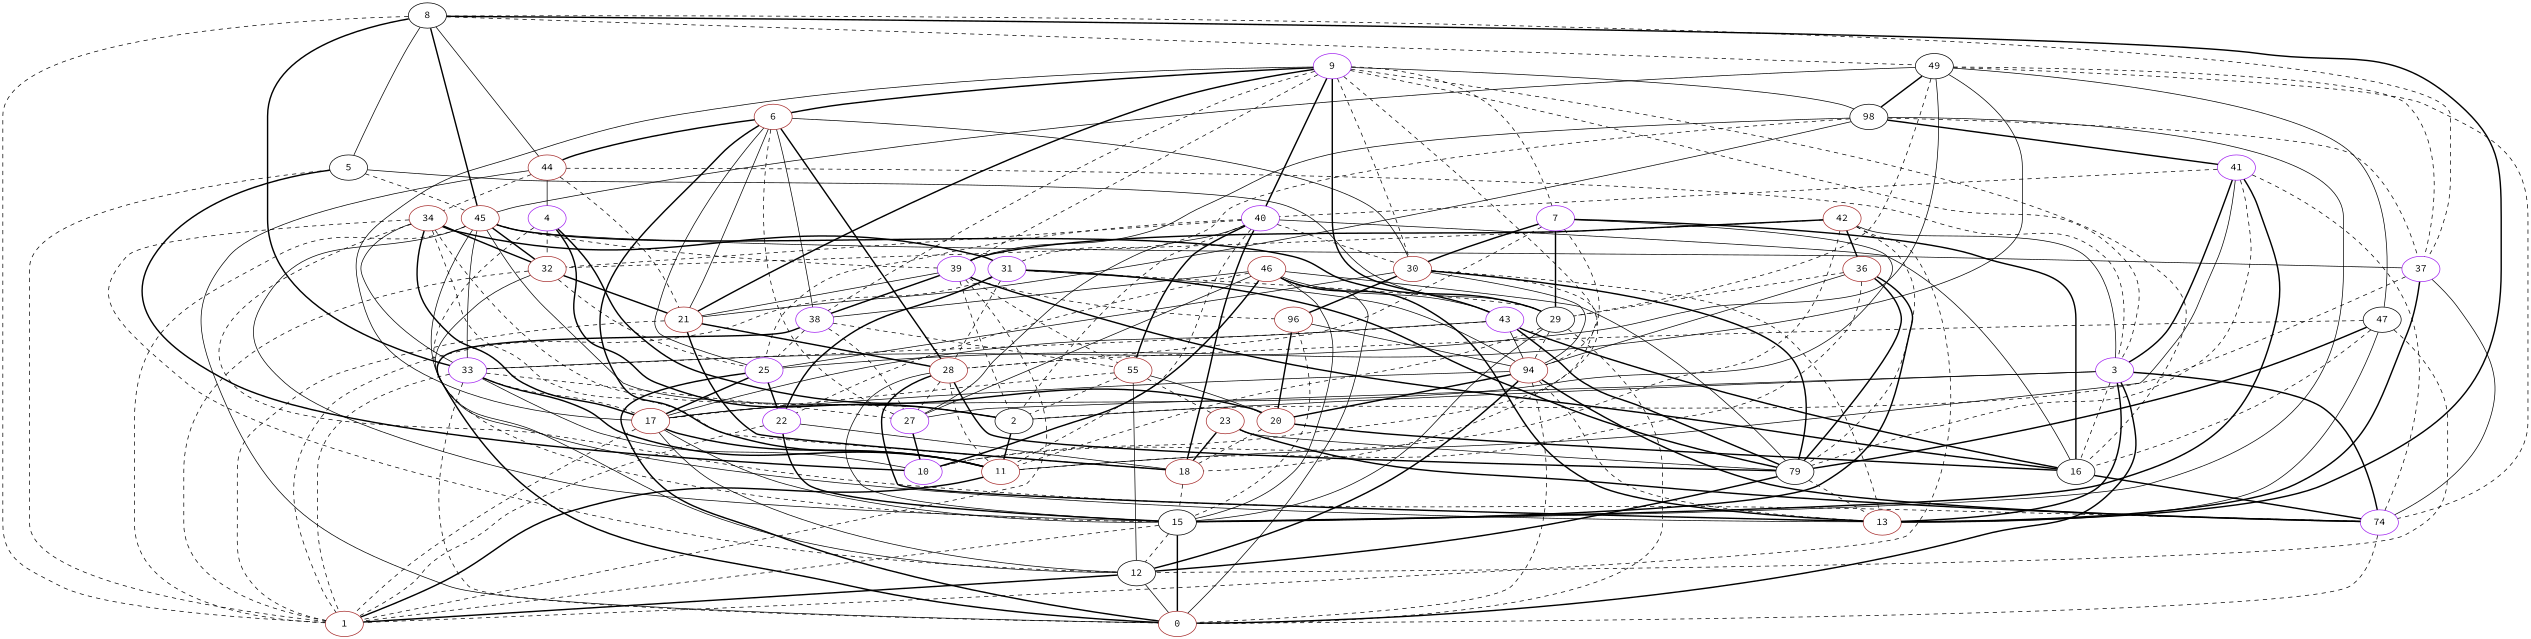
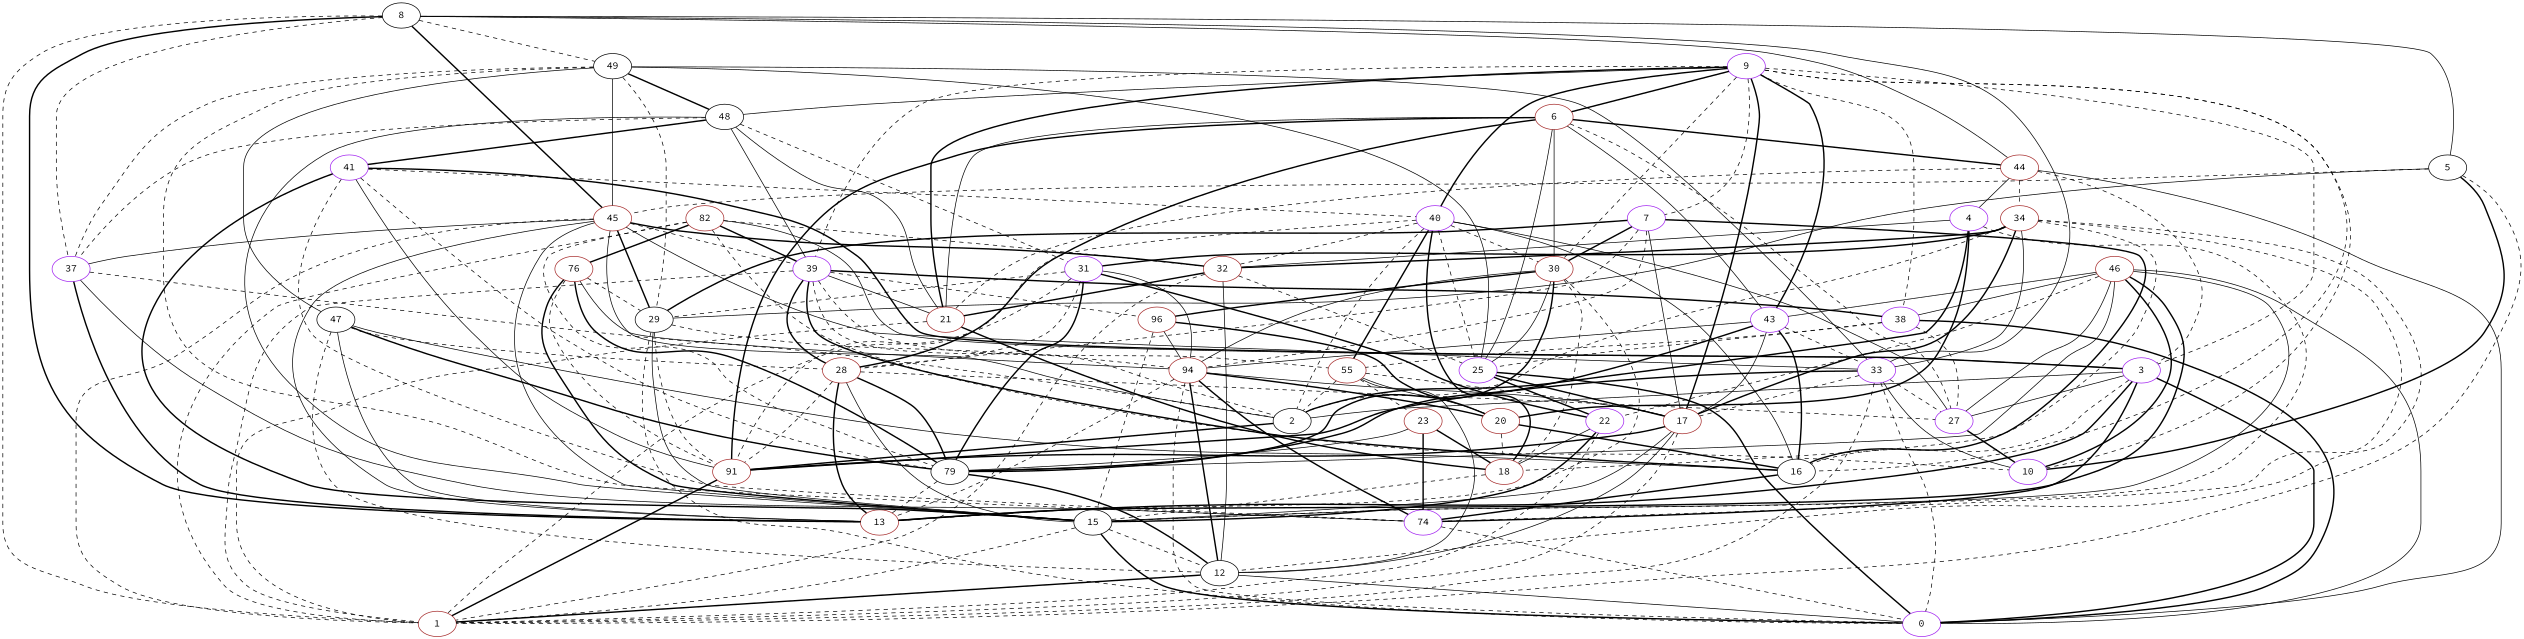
node "98": label "98" -> "48"
edge "9" -- "17": style solid -> bold
edge "8" -- "33": style bold -> solid
edge "6" -- "38": now "6" -- "43"
node "42": label "42" -> "82"
edge "4" -- "32": style dashed -> solid
node "36": label "36" -> "76"
edge "21" -- "28": now "39" -- "28"
edge "47" -- "16": style dashed -> solid
node "11": label "11" -> "91"
node "0": color brown -> purple
